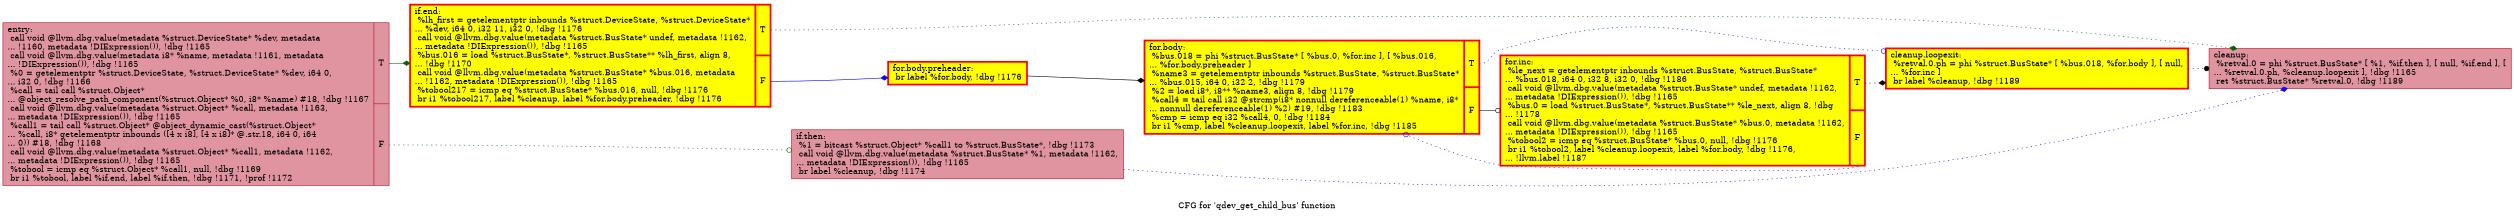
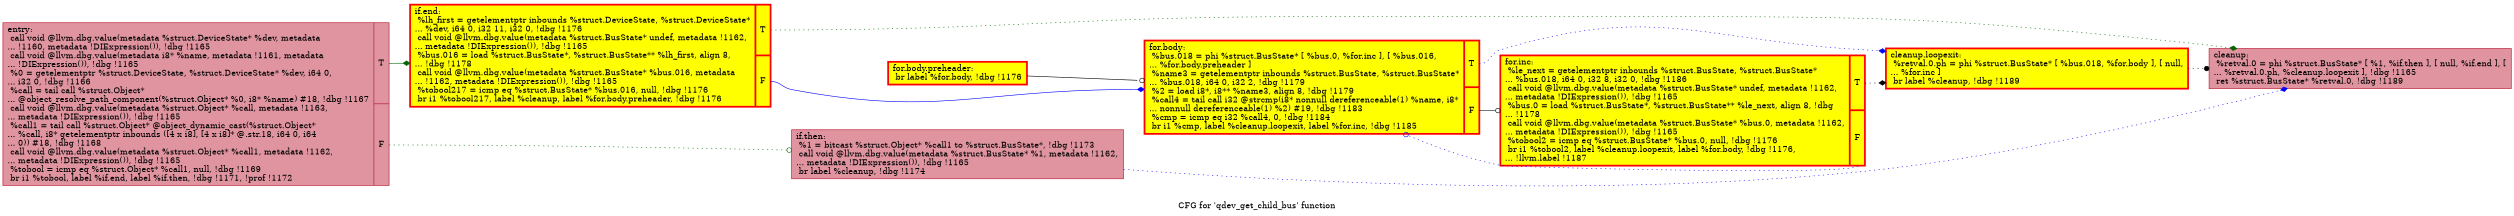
edge "for.body:" -> "cleanup.loopexit:": arrowhead odot -> diamond
node "if.end:": text "... !dbg !1170" -> "... !dbg !1178"
edge "for.body.preheader:" -> "for.body:": arrowhead diamond -> odot
edge "if.end:" -> "for.body.preheader:": now "if.end:" -> "for.body:"
node "for.body:": text "... %bus.015, i64 0, i32 2, !dbg !1179" -> "... %bus.018, i64 0, i32 2, !dbg !1179"
